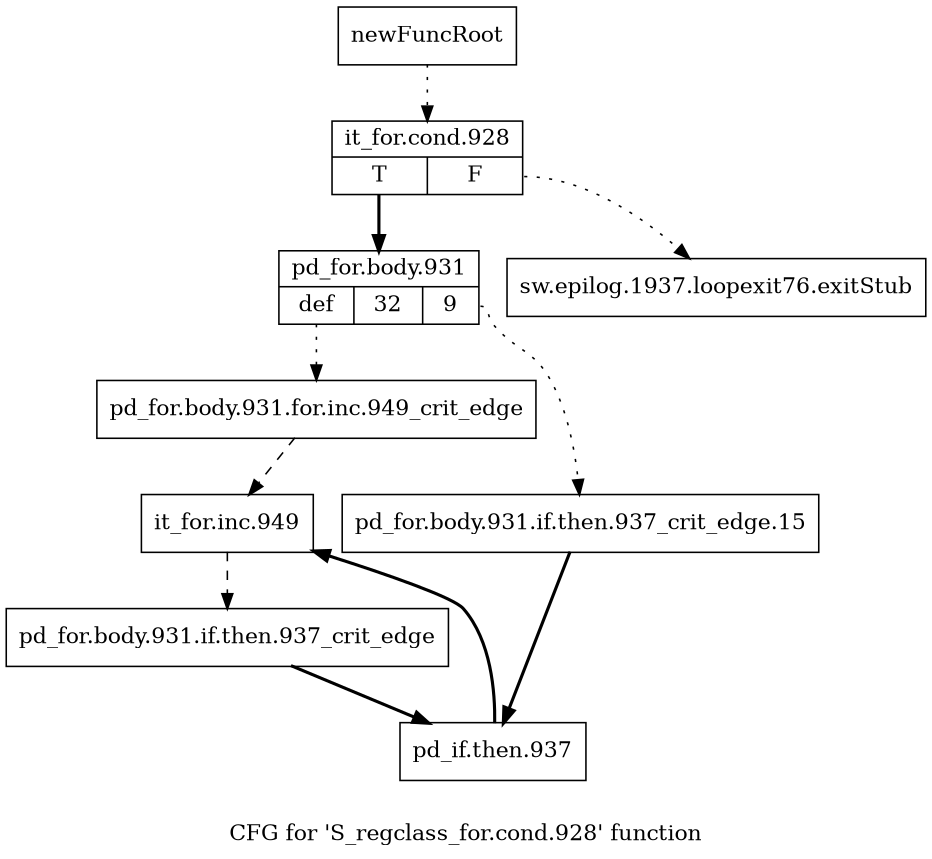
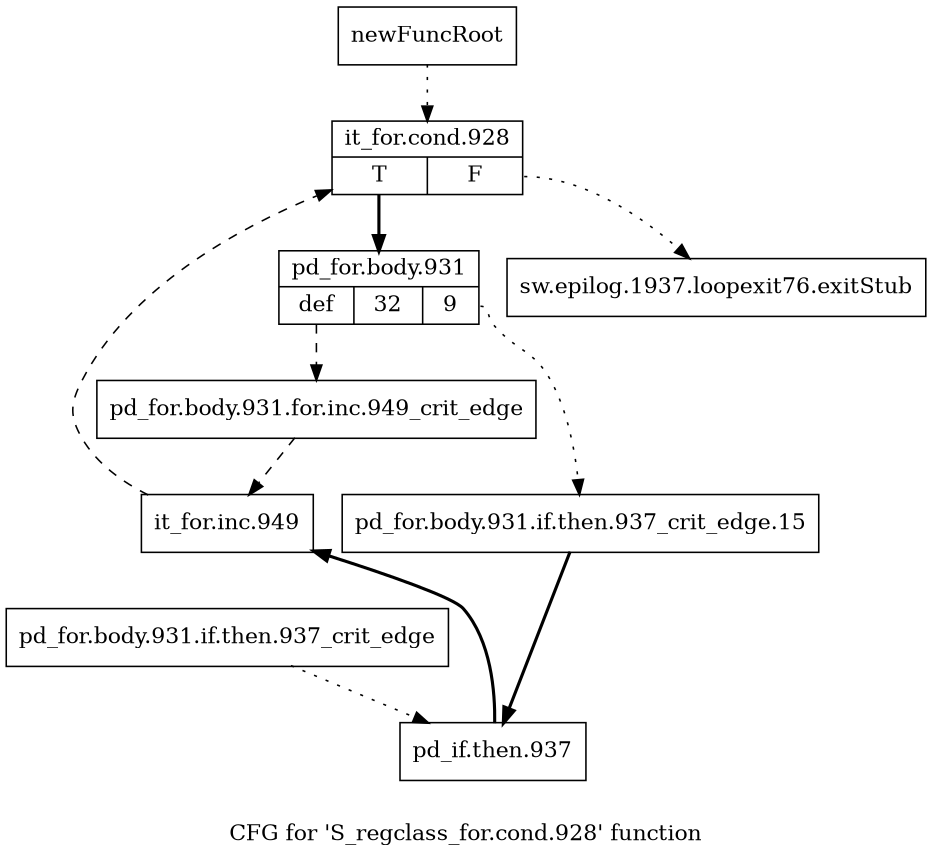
edge "pd_for.body.931" -> "pd_for.body.931.for.inc.949_crit_edge": style dotted -> dashed
edge "it_for.inc.949" -> "pd_for.body.931.if.then.937_crit_edge": now "it_for.inc.949" -> "it_for.cond.928"
edge "pd_for.body.931.if.then.937_crit_edge" -> "pd_if.then.937": style bold -> dotted
